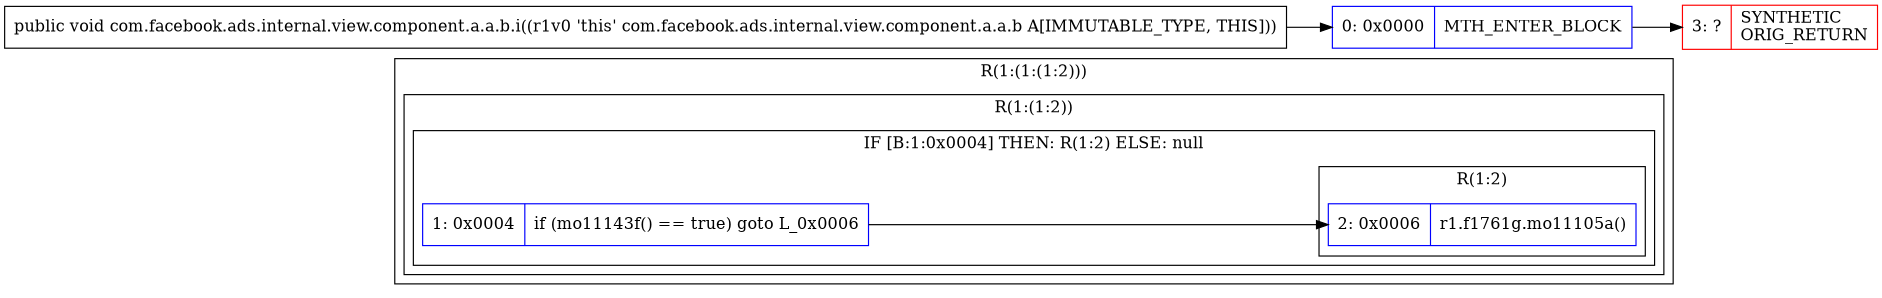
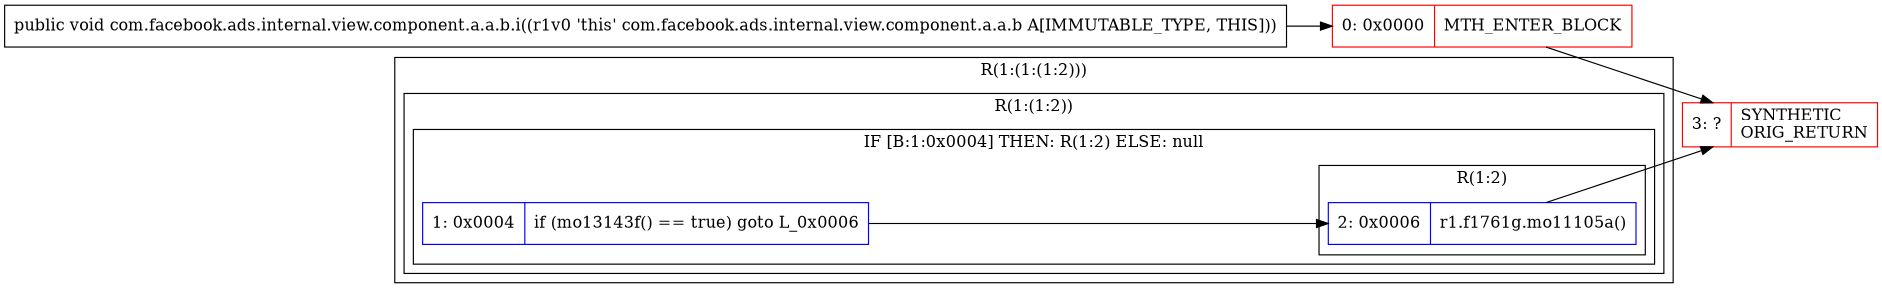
node "0: 0x0000": color blue -> red
edge "2: 0x0006" -> "3: ?": added
node "1: 0x0004": text "if (mo11143f() == true) goto L_0x0006" -> "if (mo13143f() == true) goto L_0x0006"
